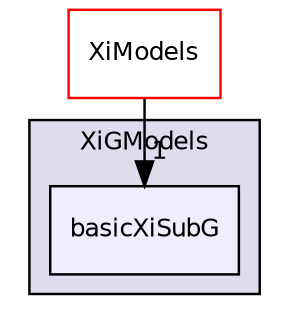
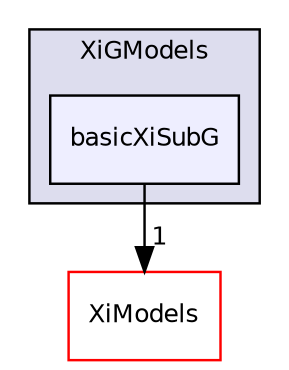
edge "XiModels" -> "basicXiSubG": reversed
